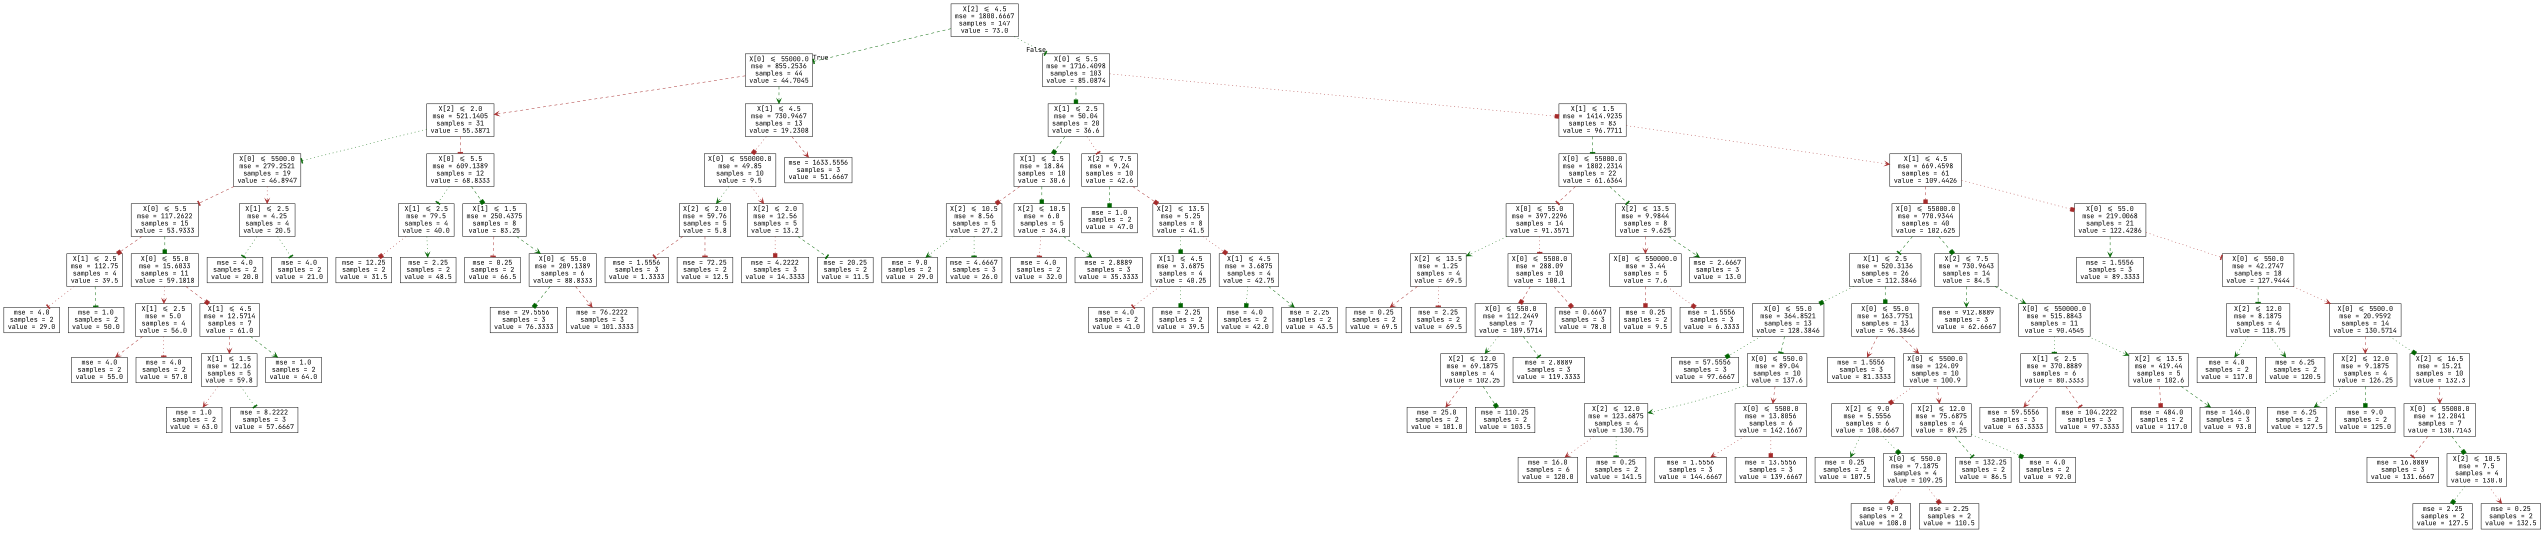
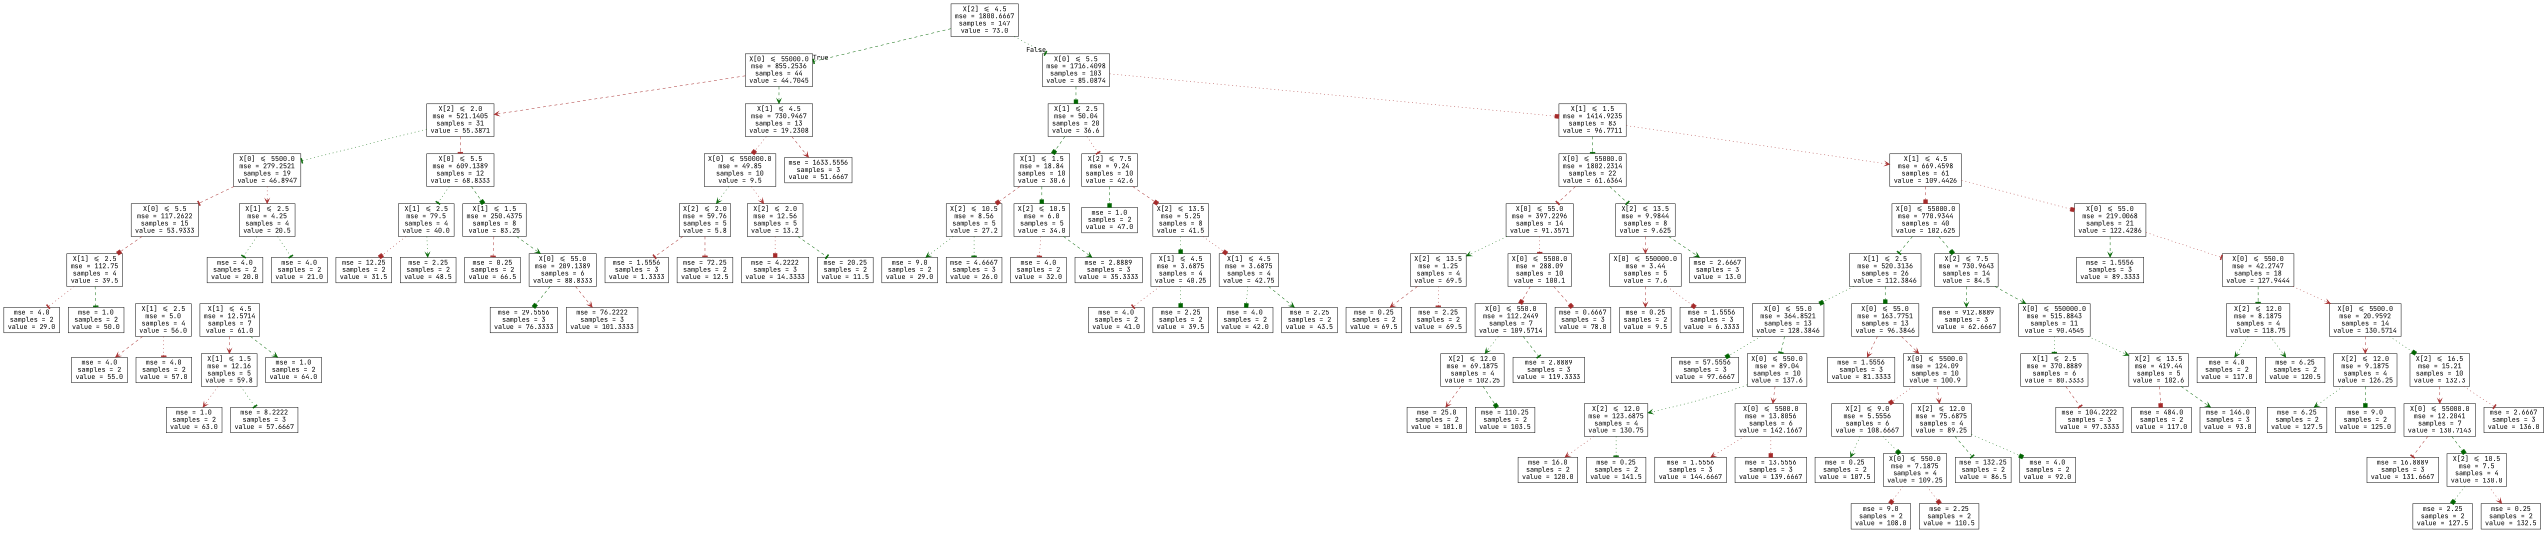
node "X[0] <= 55.0 mse = 15.6033 samples = 11 value = 59.1818": removed
edge "X[0] <= 550000.0 mse = 3.44 samples = 5 value = 7.6" -> "mse = 0.25 samples = 2 value = 9.5": arrowhead box -> vee
node "mse = 59.5556 samples = 3 value = 63.3333": removed
node "mse = 2.6667 samples = 3 value = 136.0": added
node "mse = 16.0 samples = 6 value = 120.0": label "mse = 16.0 samples = 6 value = 120.0" -> "mse = 16.0 samples = 2 value = 120.0"
